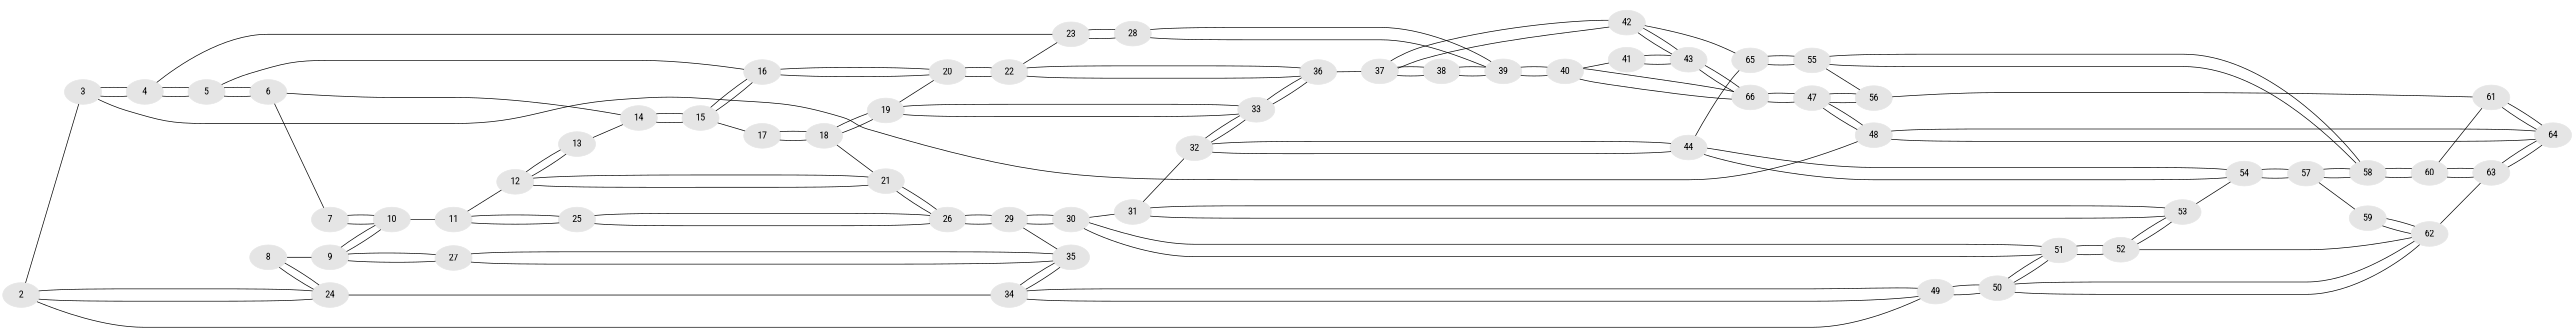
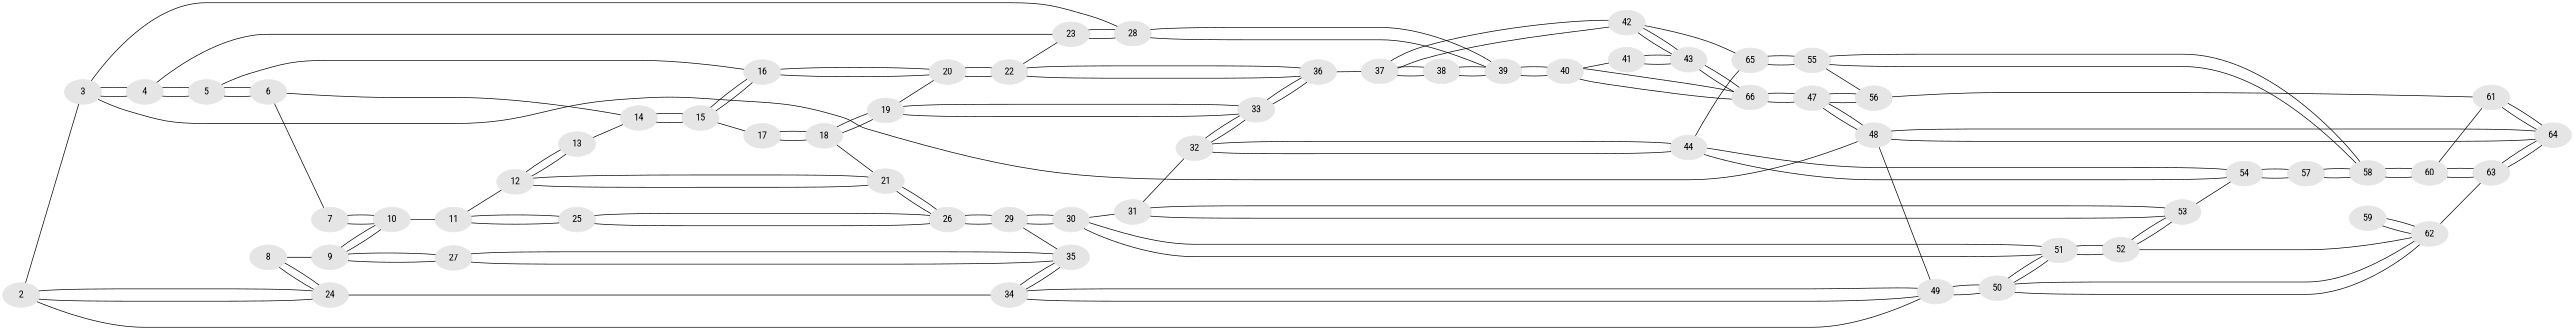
edge "28" -- "3": added
edge "57" -- "59": removed
edge "48" -- "49": added
